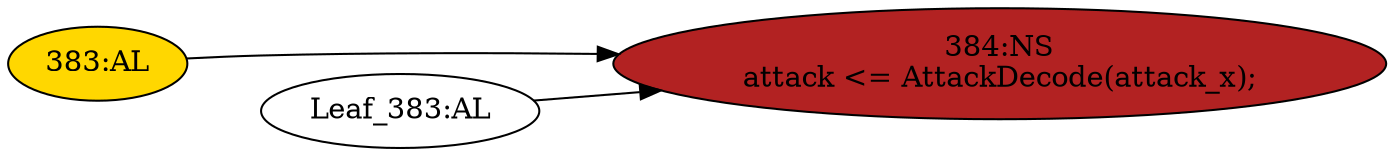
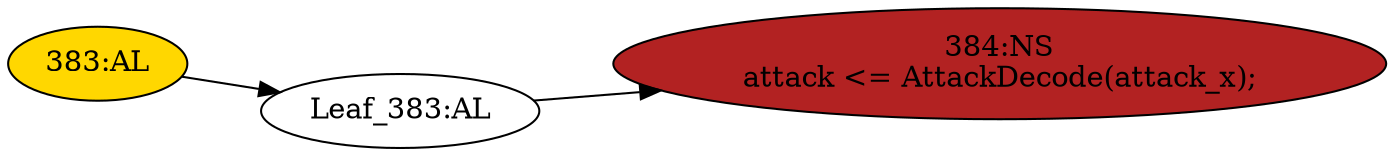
edge "383:AL" -> "384:NS attack <= AttackDecode(attack_x);": now "383:AL" -> "Leaf_383:AL"
